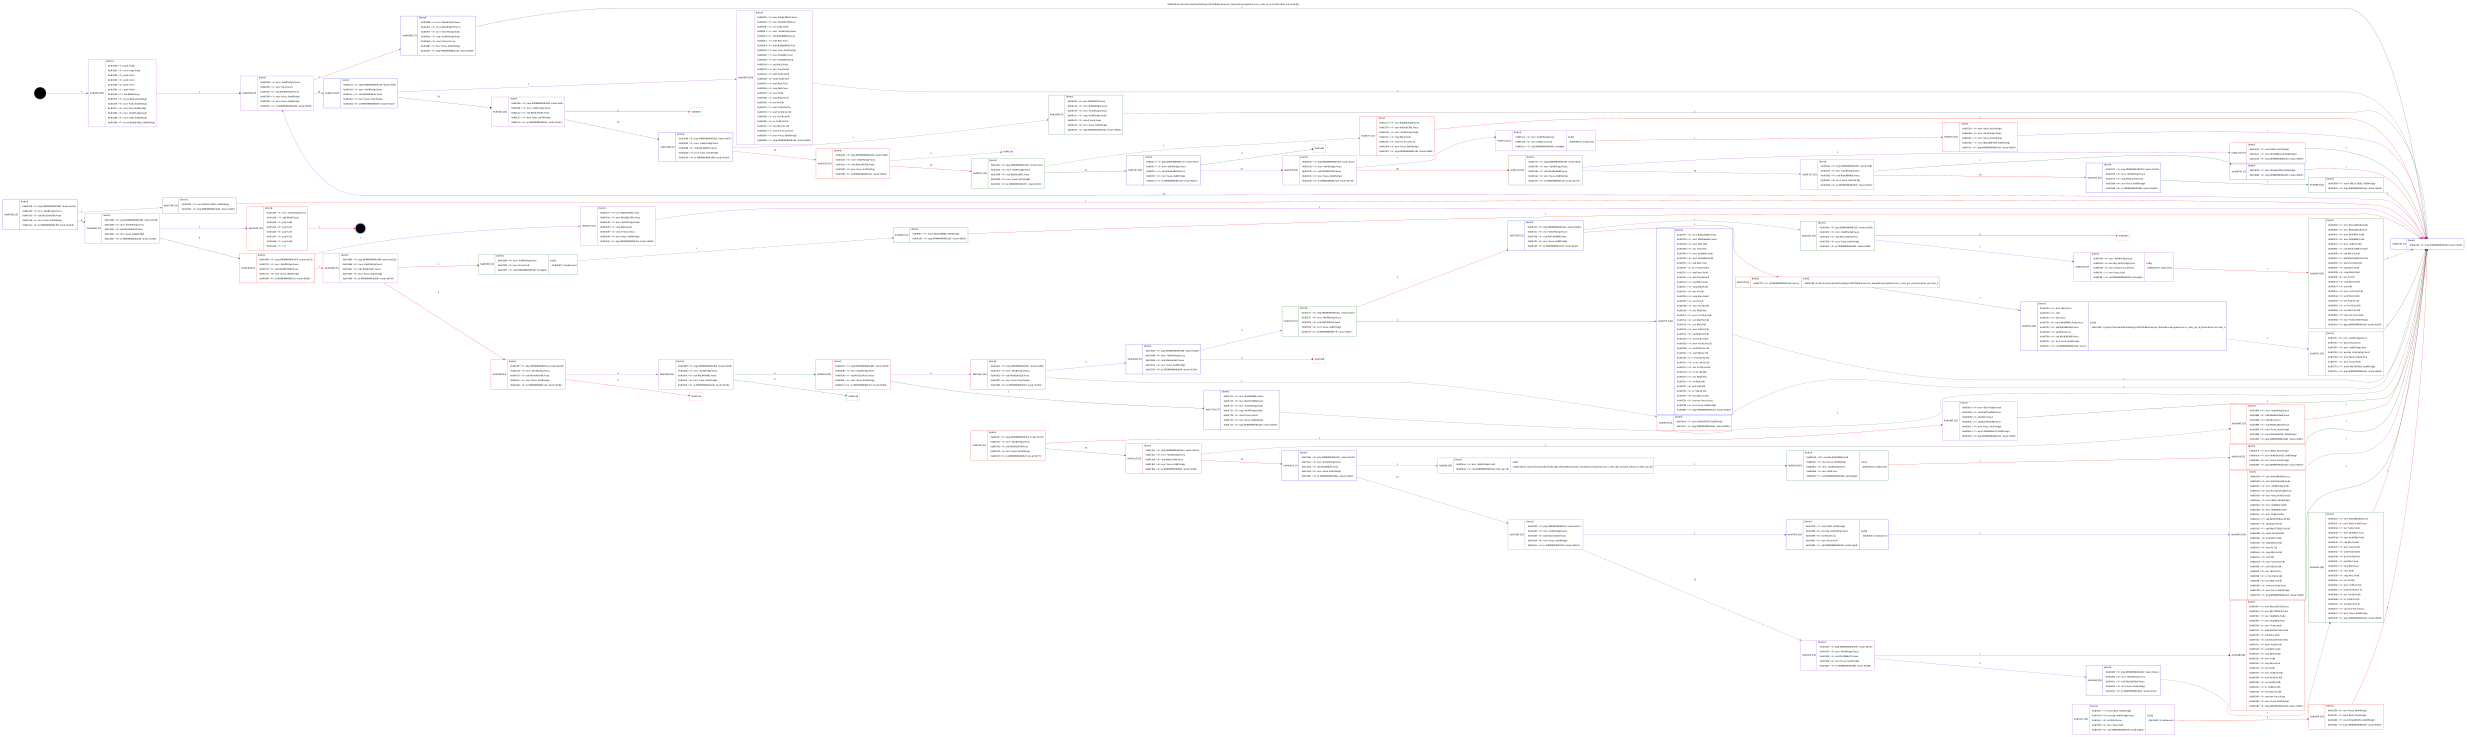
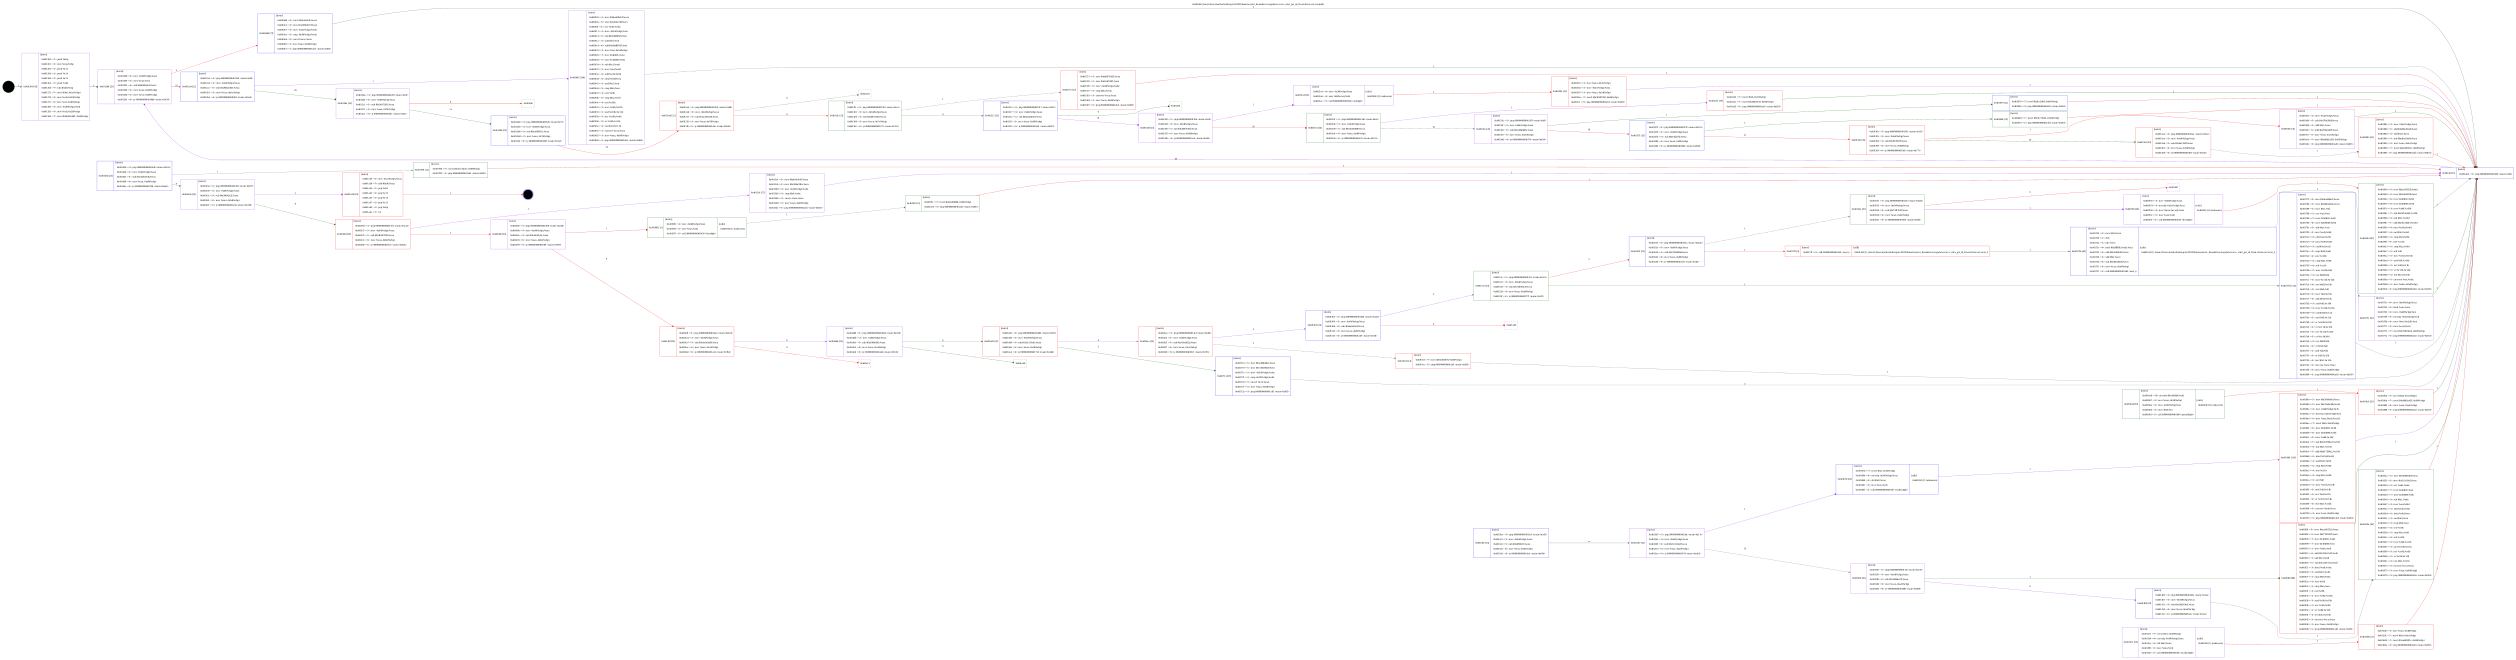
node "0x40160f [27]": removed
edge "0x401373 [25]" -> "0x40138c [25]": added, label "17"
edge "0x4013a5 [25]" -> "0x4013be [25]": removed, label "15"
node "0x4018a4 [9]": removed
